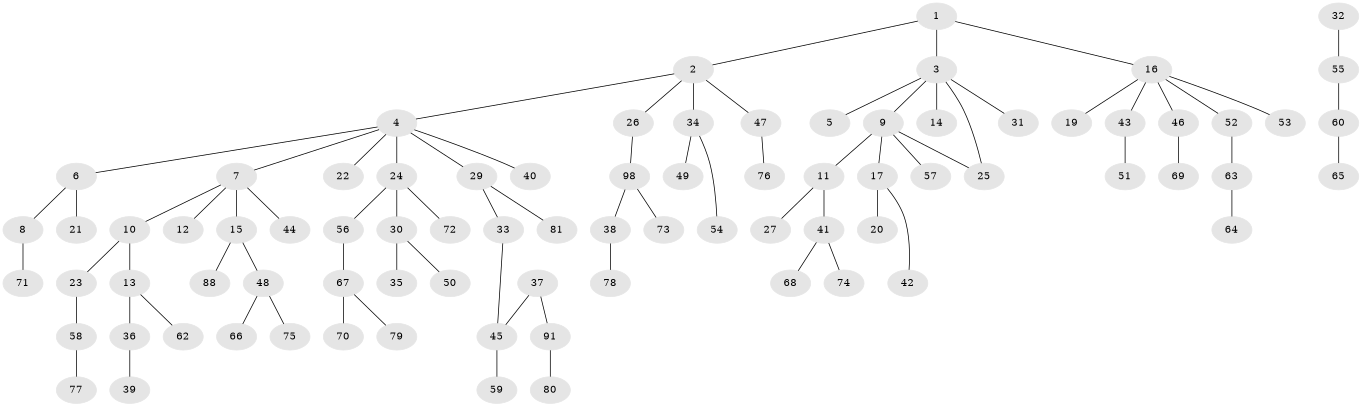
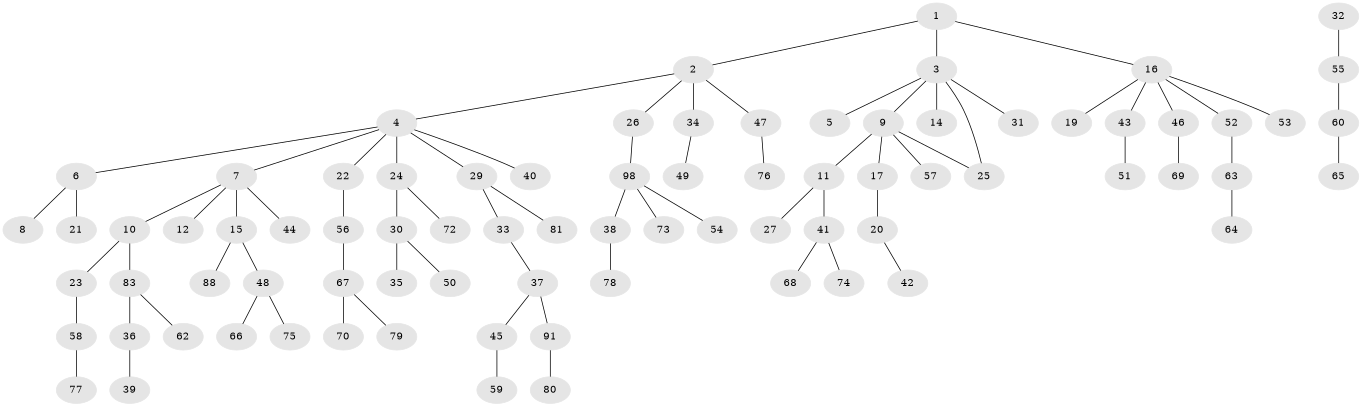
edge "34" -- "54": now "98" -- "54"
edge "24" -- "56": now "22" -- "56"
edge "17" -- "42": now "20" -- "42"
node "71": removed
node "13": label "13" -> "83"
edge "33" -- "45": now "33" -- "37"
